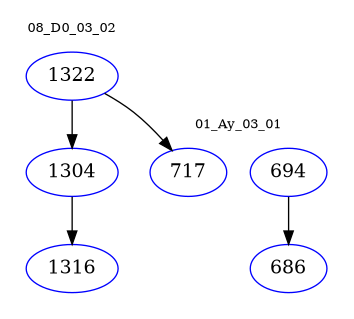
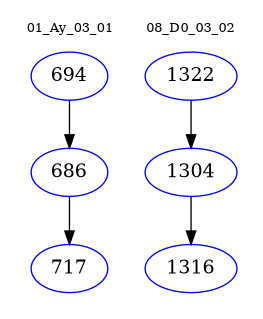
edge "1322" -> "717": now "686" -> "717"
